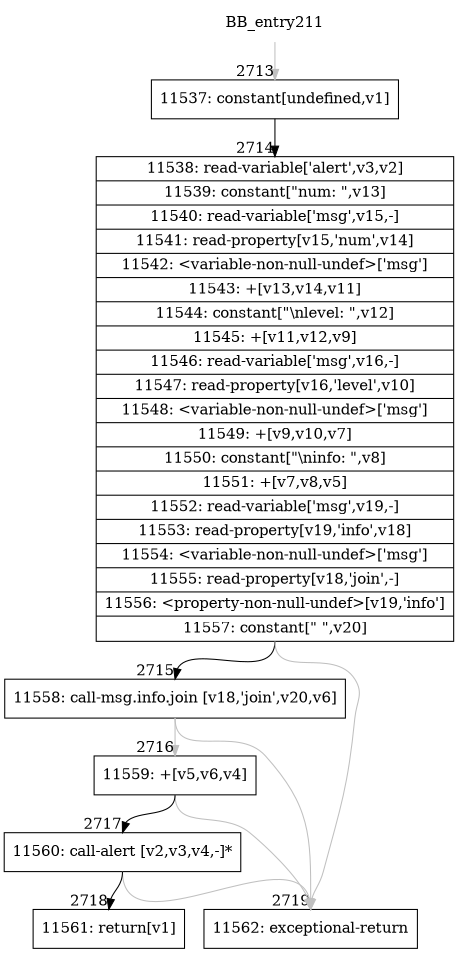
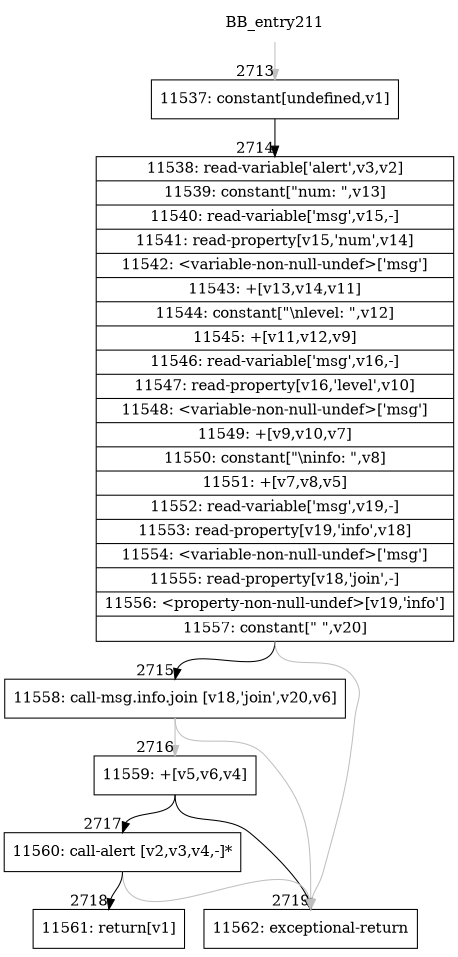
edge "11559: +[v5,v6,v4]" -> "11562: exceptional-return": color gray -> black
